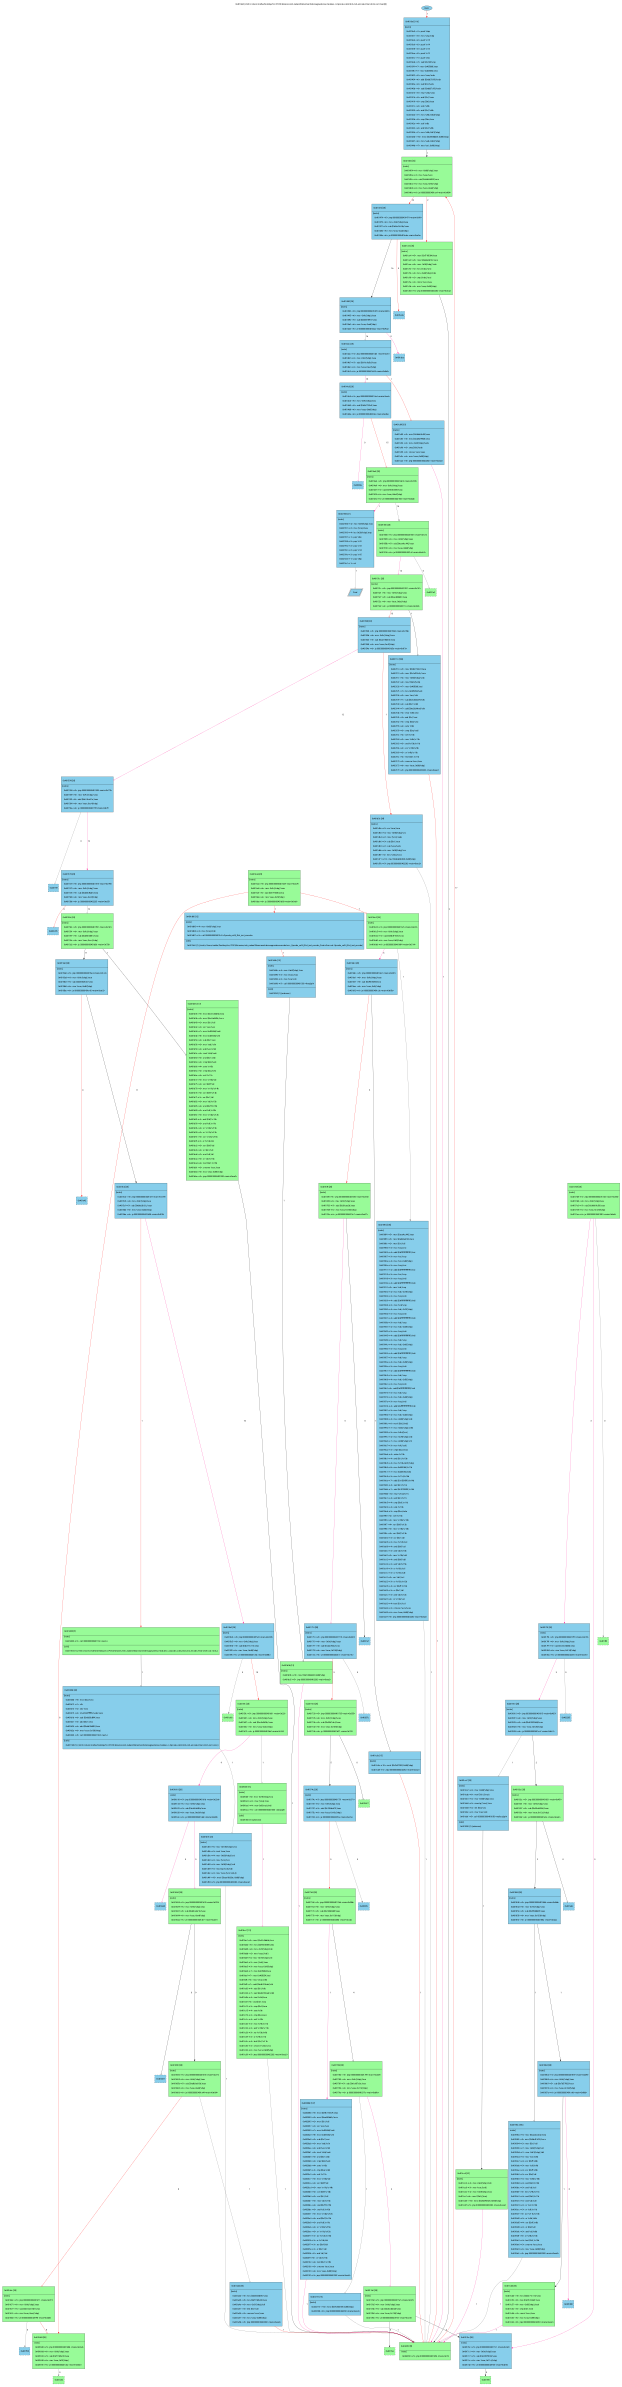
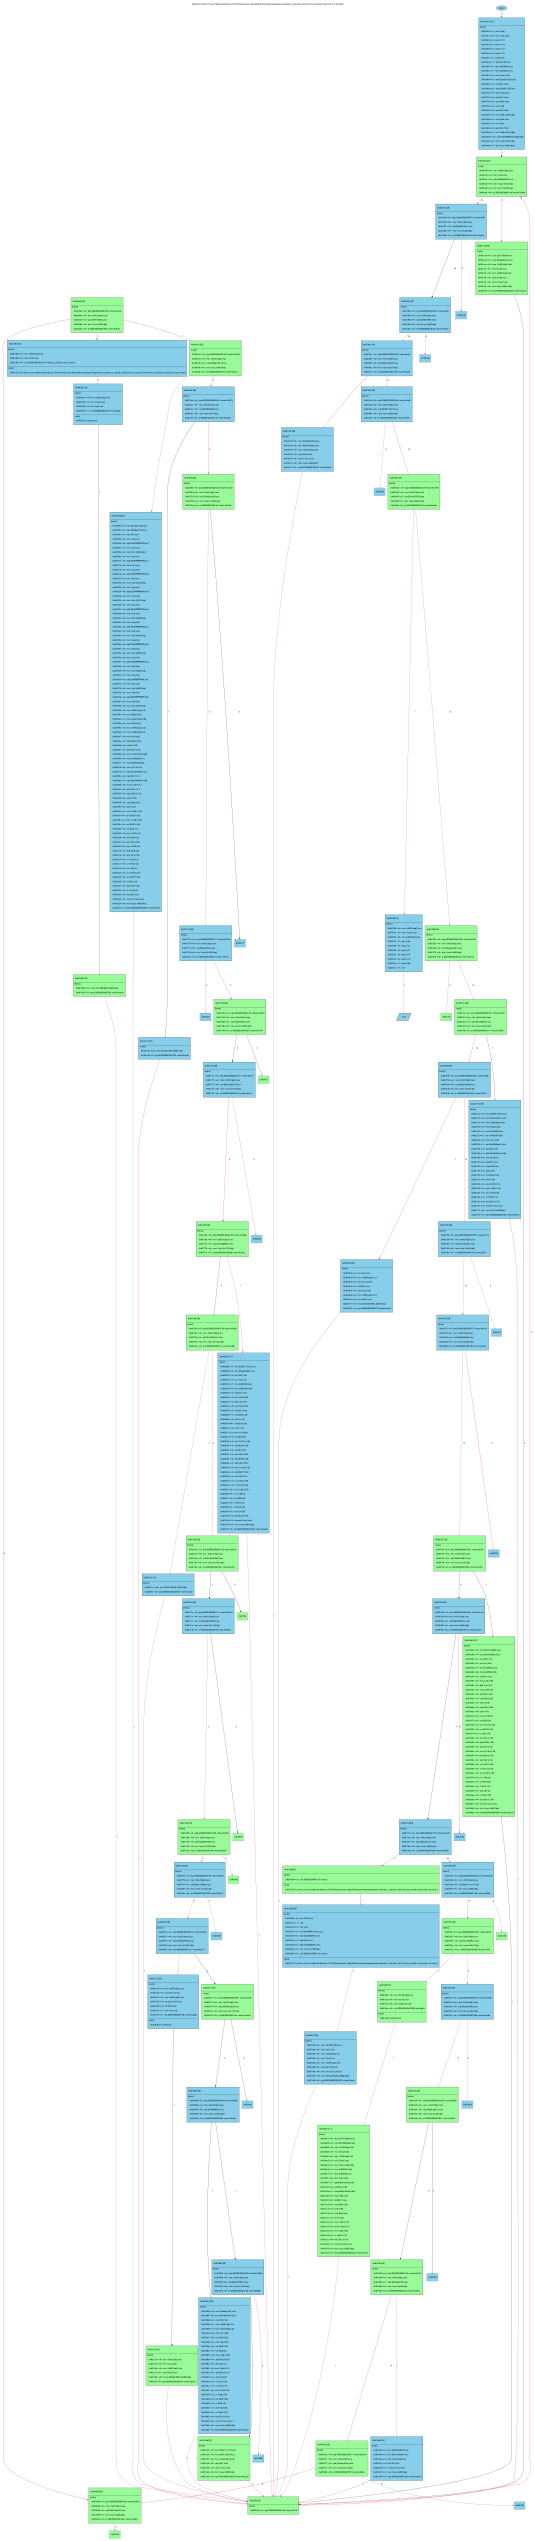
edge "0x4017d8 [28]" -> "0x4017bc [28]": reversed
